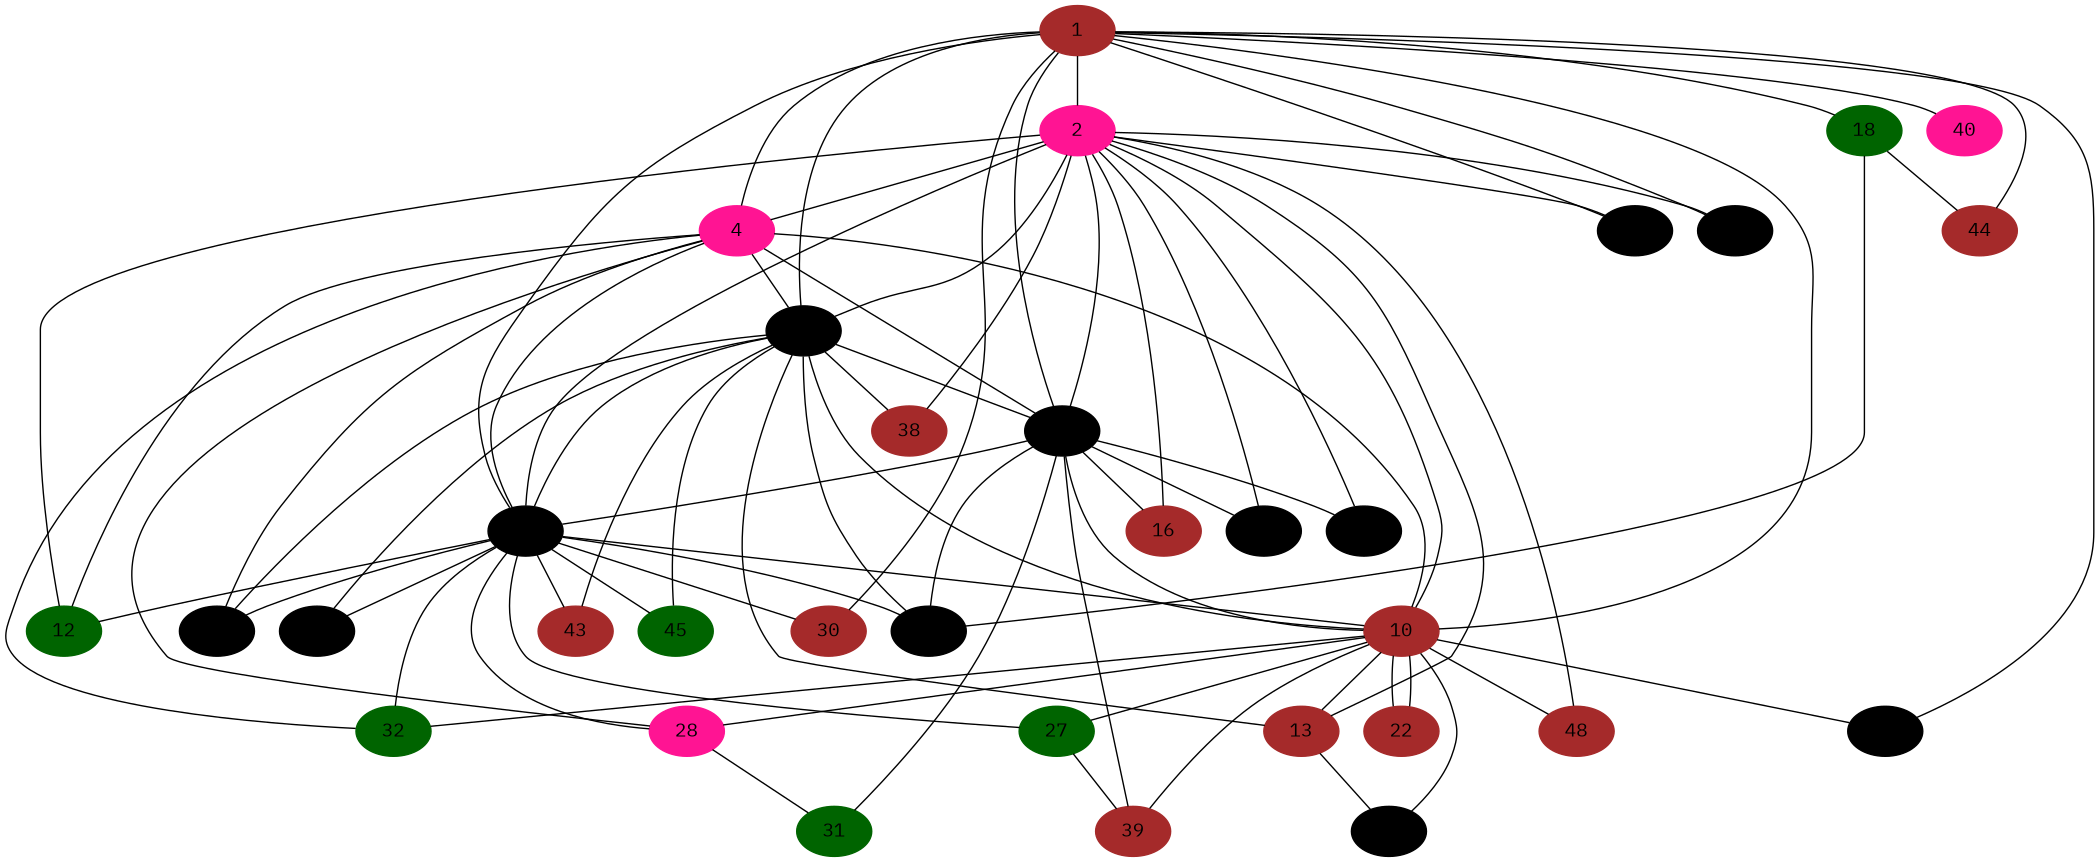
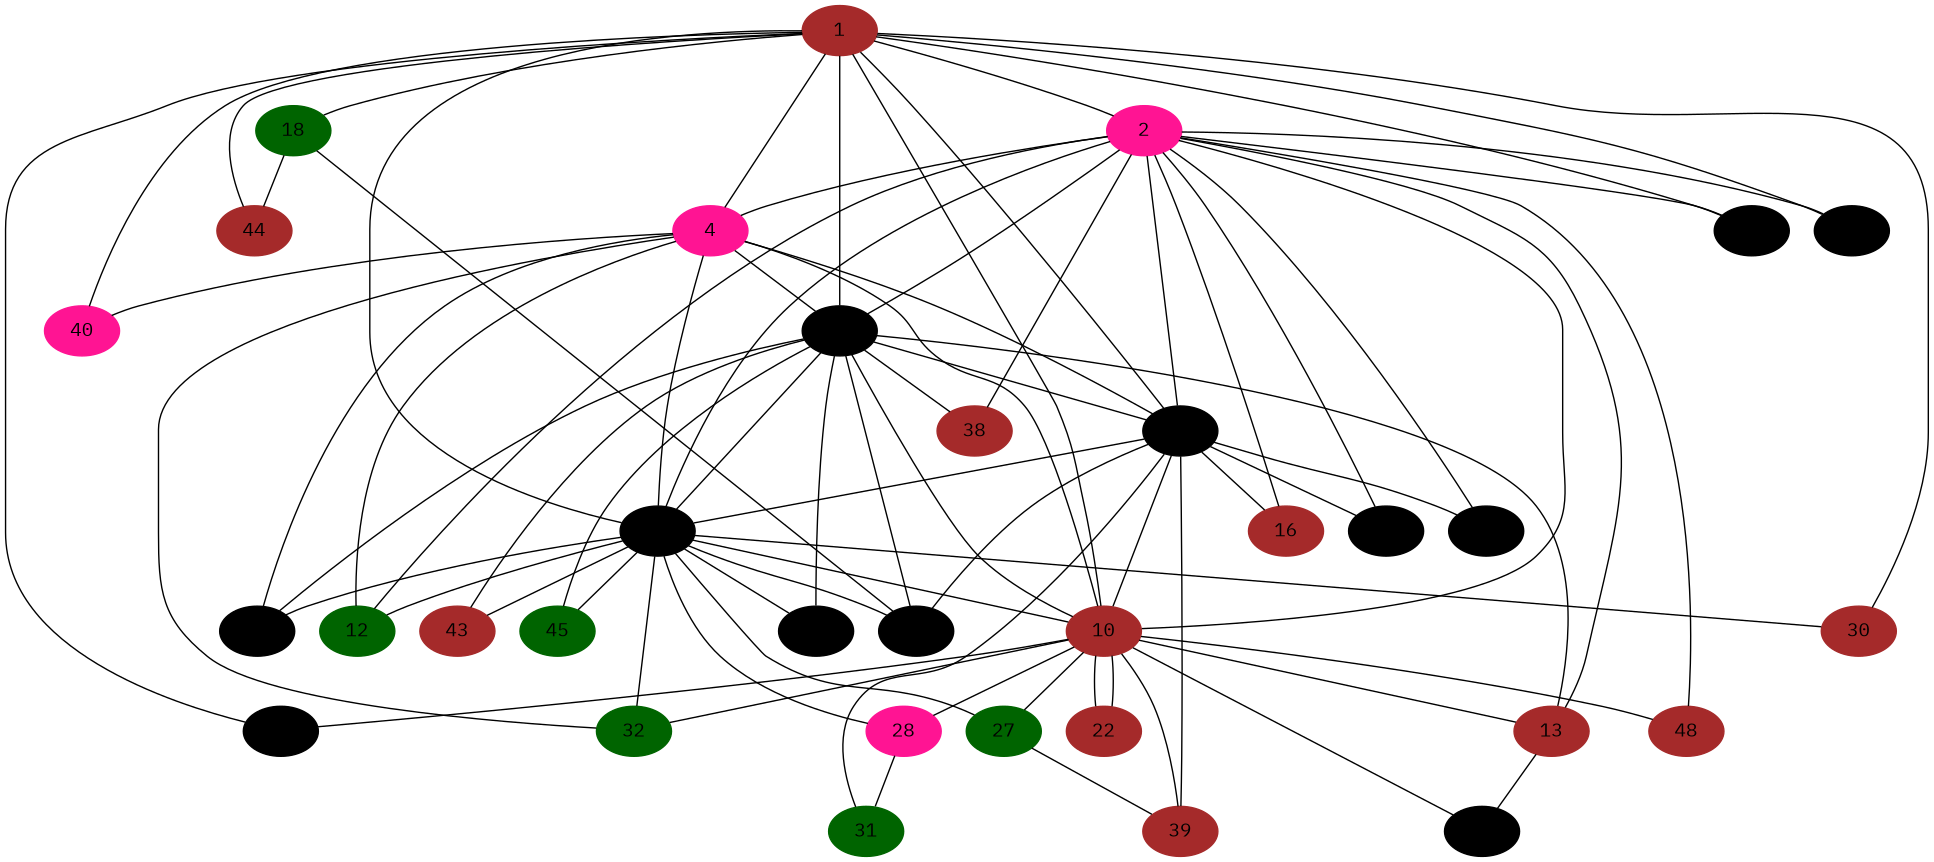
edge "4" -- "28": now "4" -- "40"
